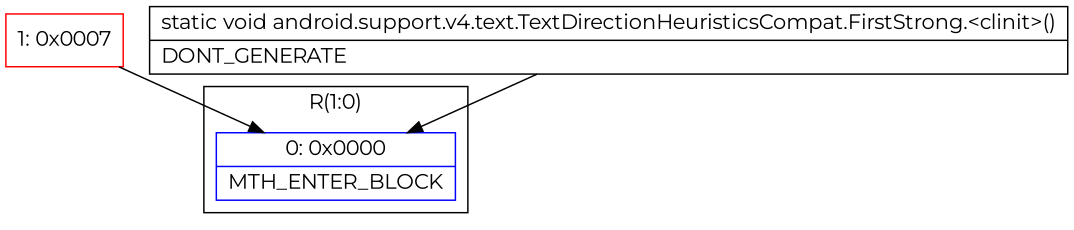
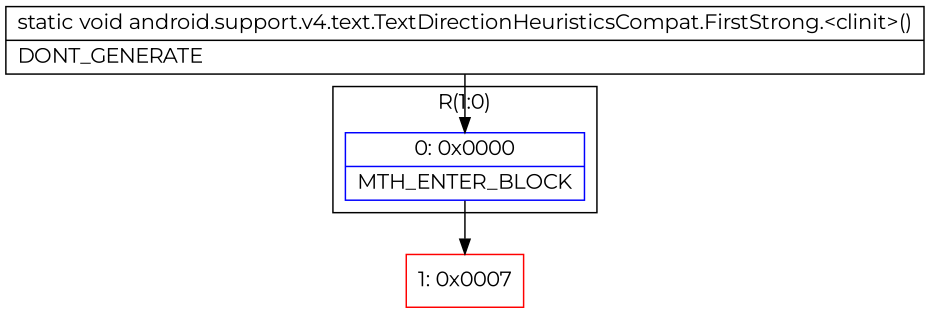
edge "1: 0x0007" -> "0: 0x0000": reversed
